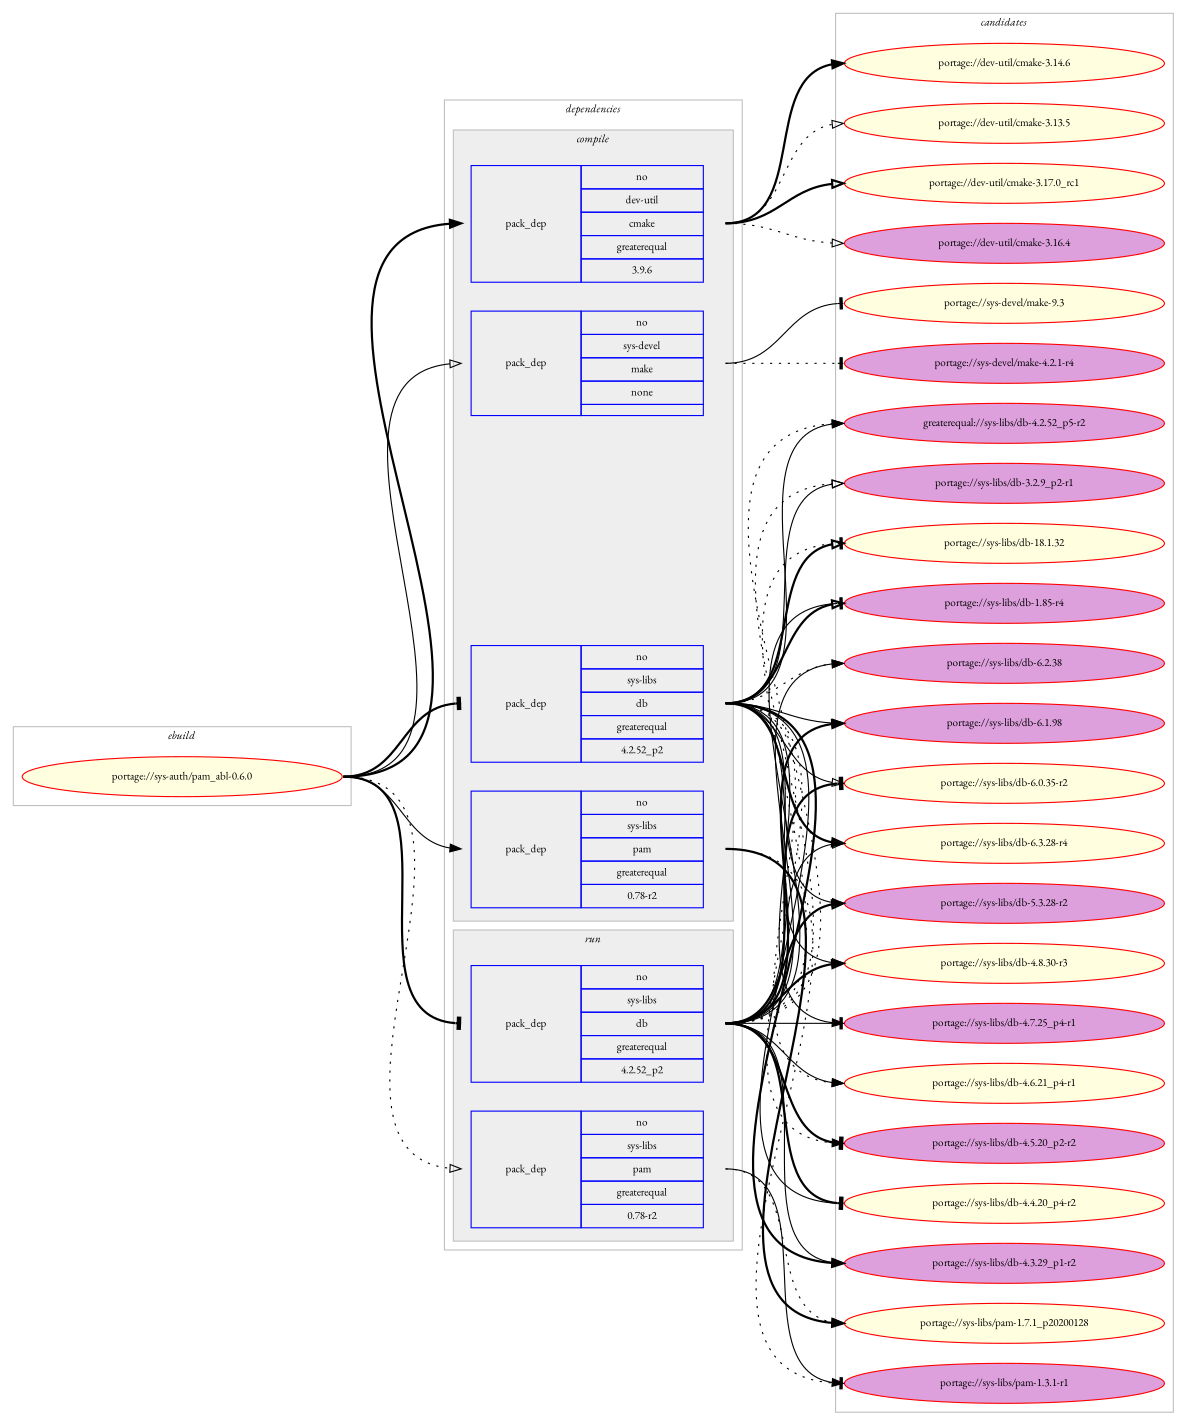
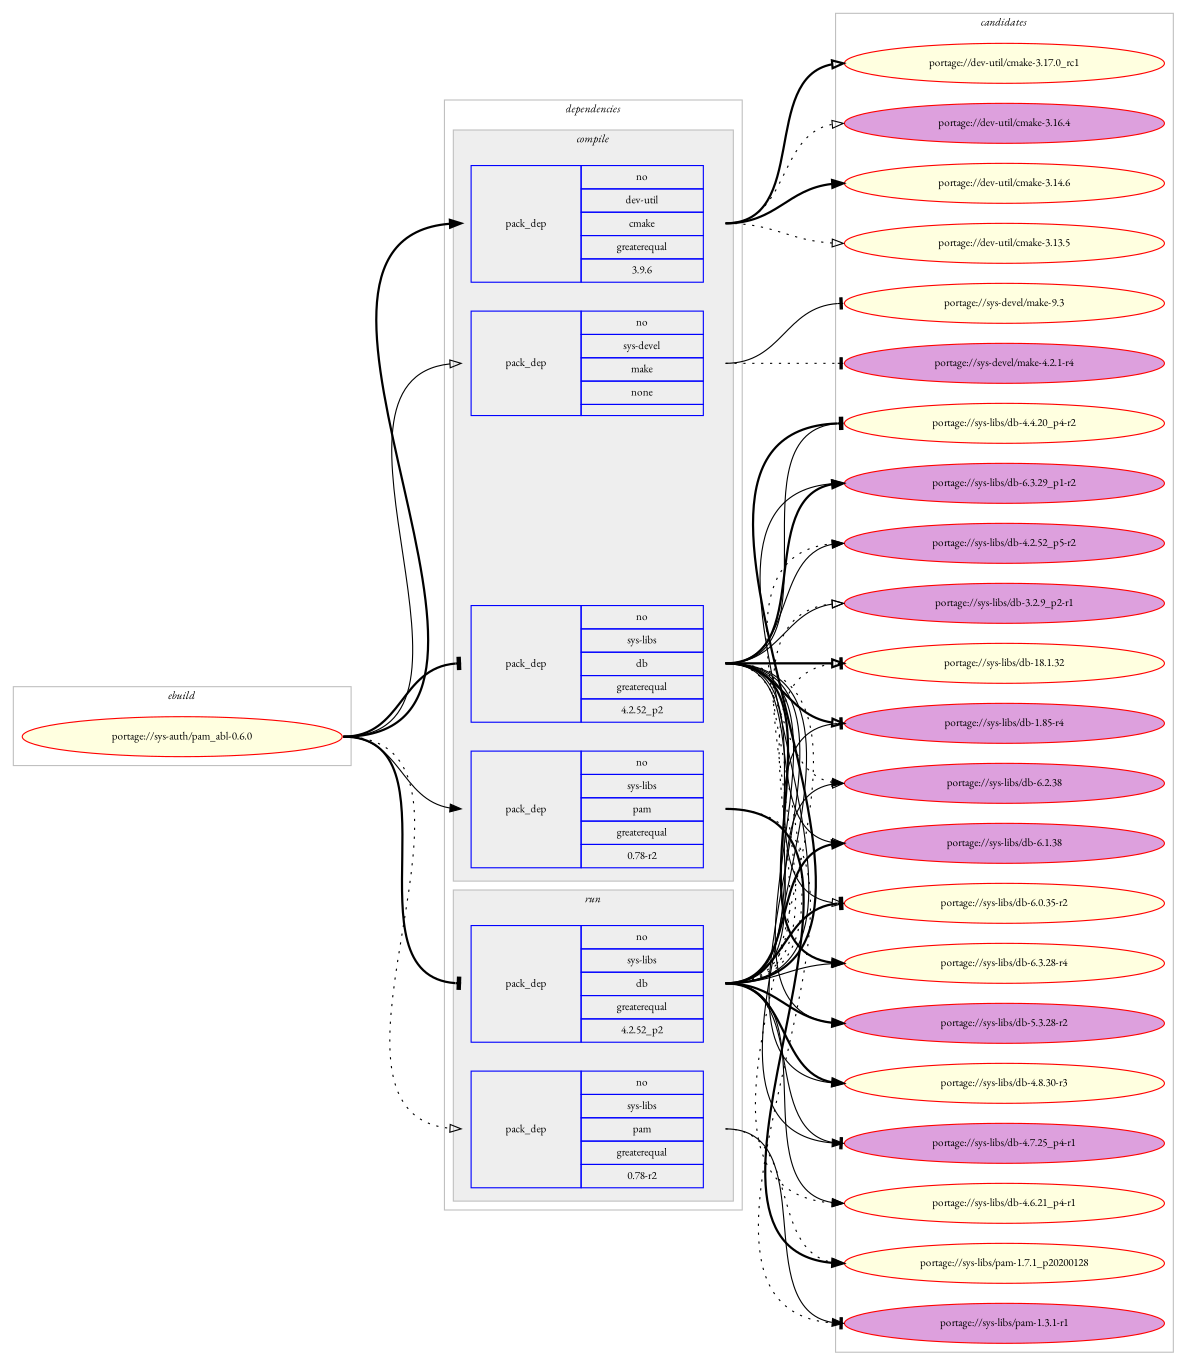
node "greaterequal://sys-libs/db-4.2.52_p5-r2": label "greaterequal://sys-libs/db-4.2.52_p5-r2" -> "portage://sys-libs/db-4.2.52_p5-r2"
node "portage://sys-libs/db-6.1.98": label "portage://sys-libs/db-6.1.98" -> "portage://sys-libs/db-6.1.38"
node "portage://sys-libs/db-4.5.20_p2-r2": removed
node "portage://sys-libs/db-4.3.29_p1-r2": label "portage://sys-libs/db-4.3.29_p1-r2" -> "portage://sys-libs/db-6.3.29_p1-r2"
